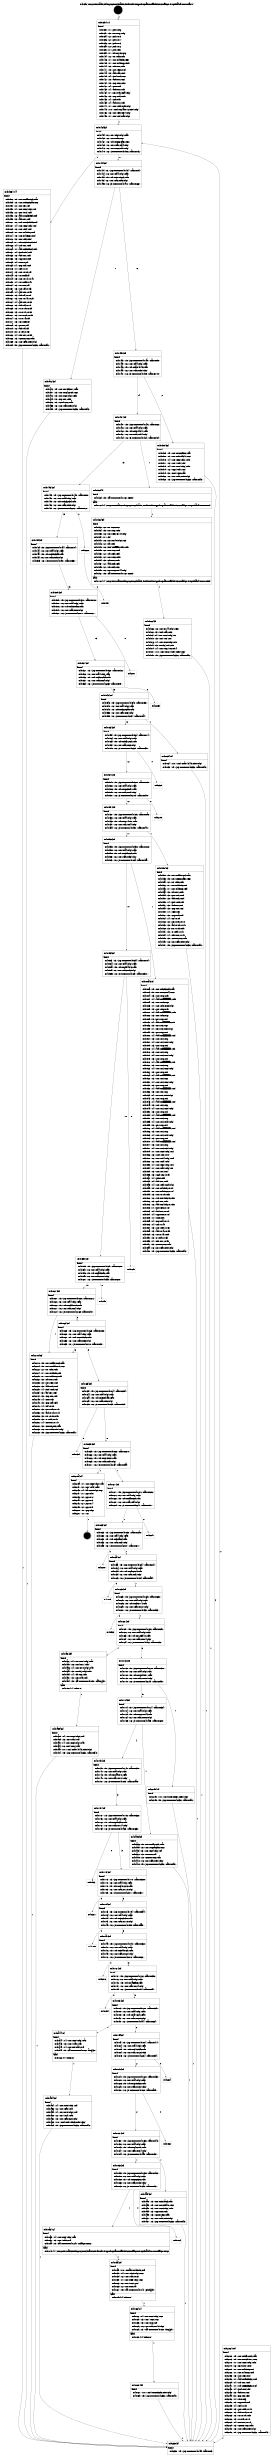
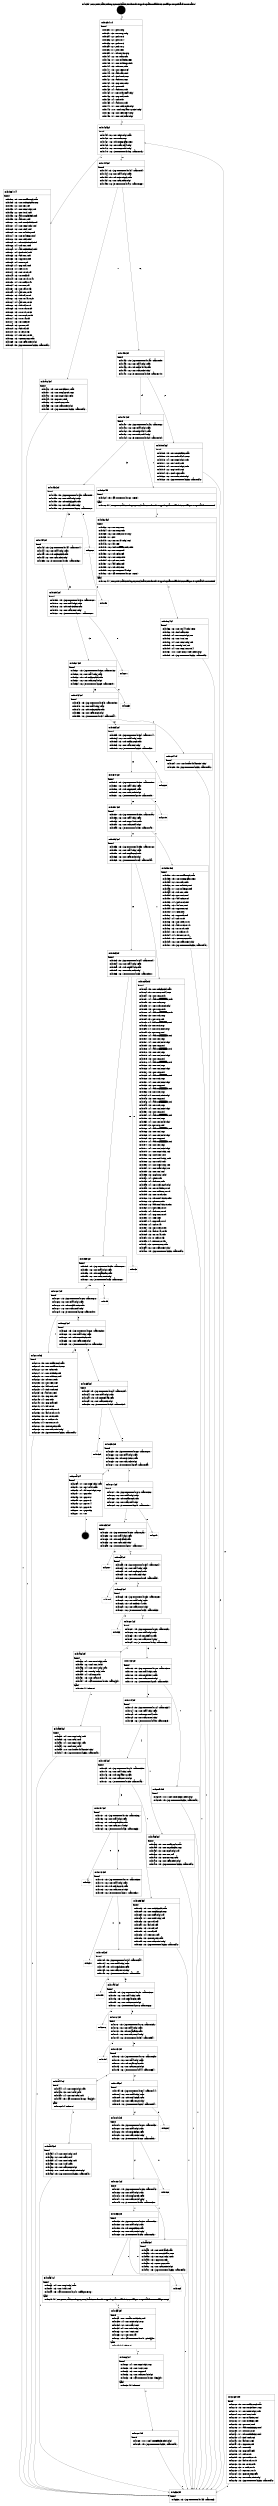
node "0x401895 [53]": added
